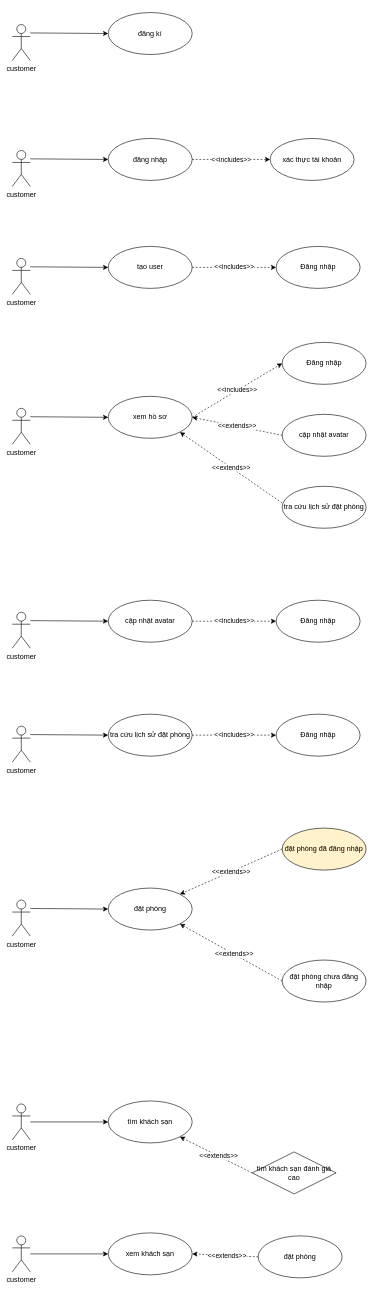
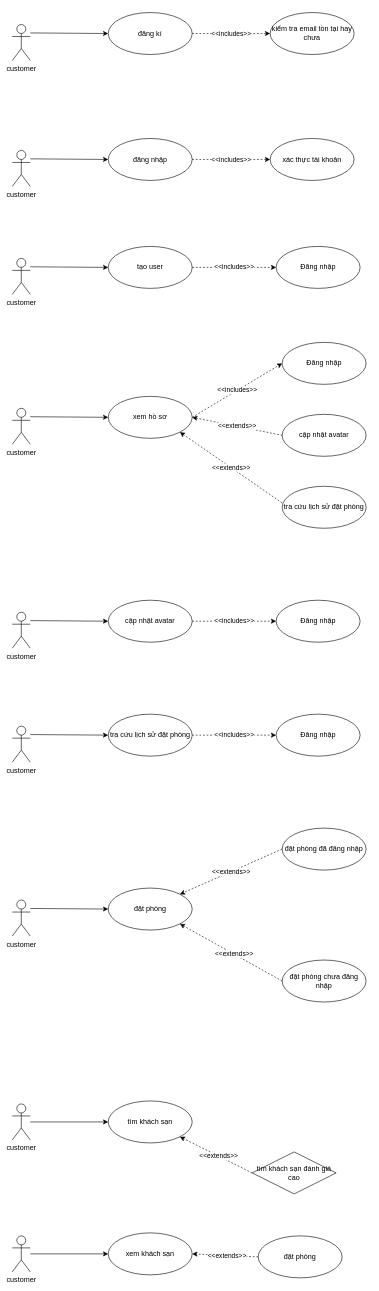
edge "đăng kí" -> "kiểm tra email tồn tại hay chưa": added, label "<<includes>>"
node "kiểm tra email tồn tại hay chưa": added
node "đặt phòng đã đăng nhập": fillcolor #fff2cc -> #ffffff
